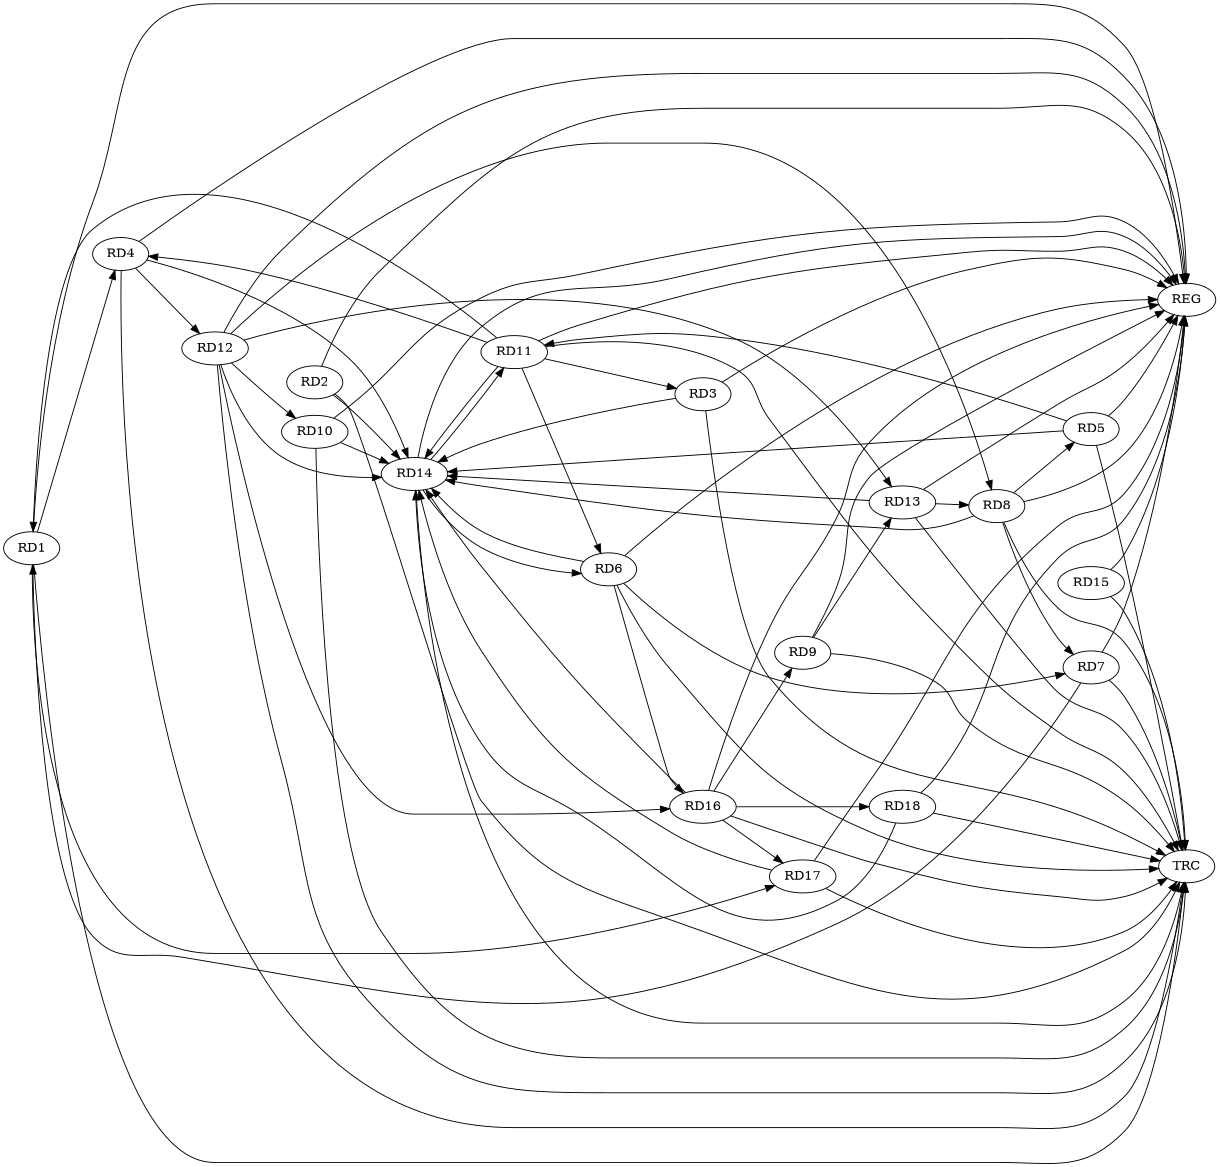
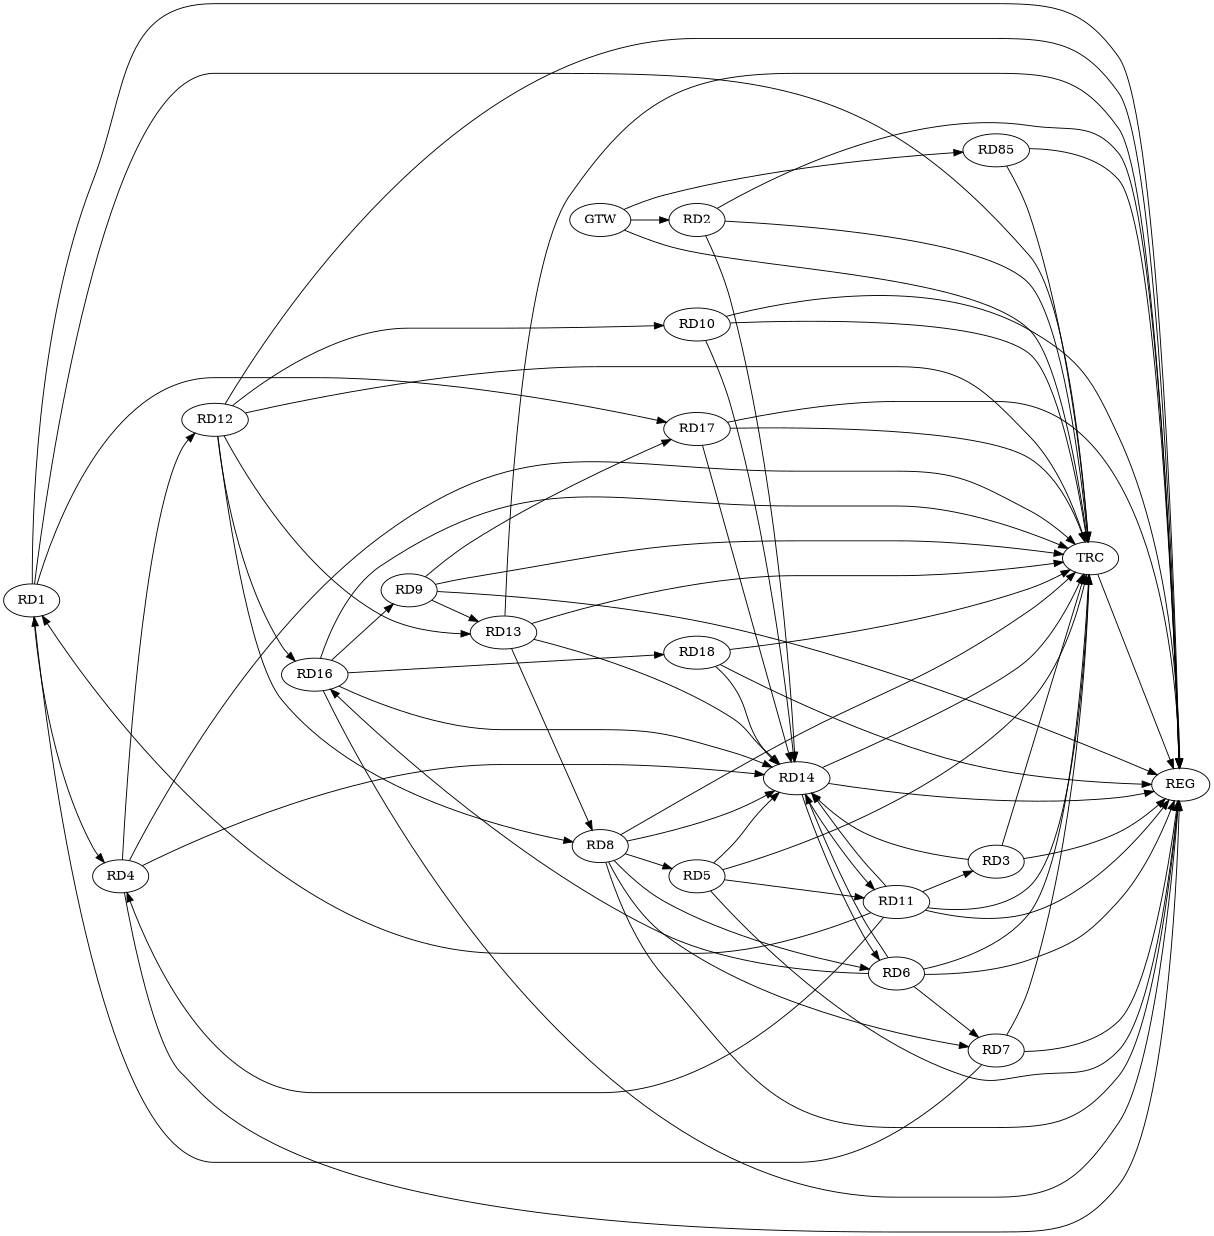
node "GTW": added
edge "RD12" -> "RD14": removed
edge "RD11" -> "RD6": now "RD8" -> "RD6"
node "RD15": label "RD15" -> "RD85"
edge "TRC" -> "REG": added
edge "RD16" -> "RD17": now "RD9" -> "RD17"
